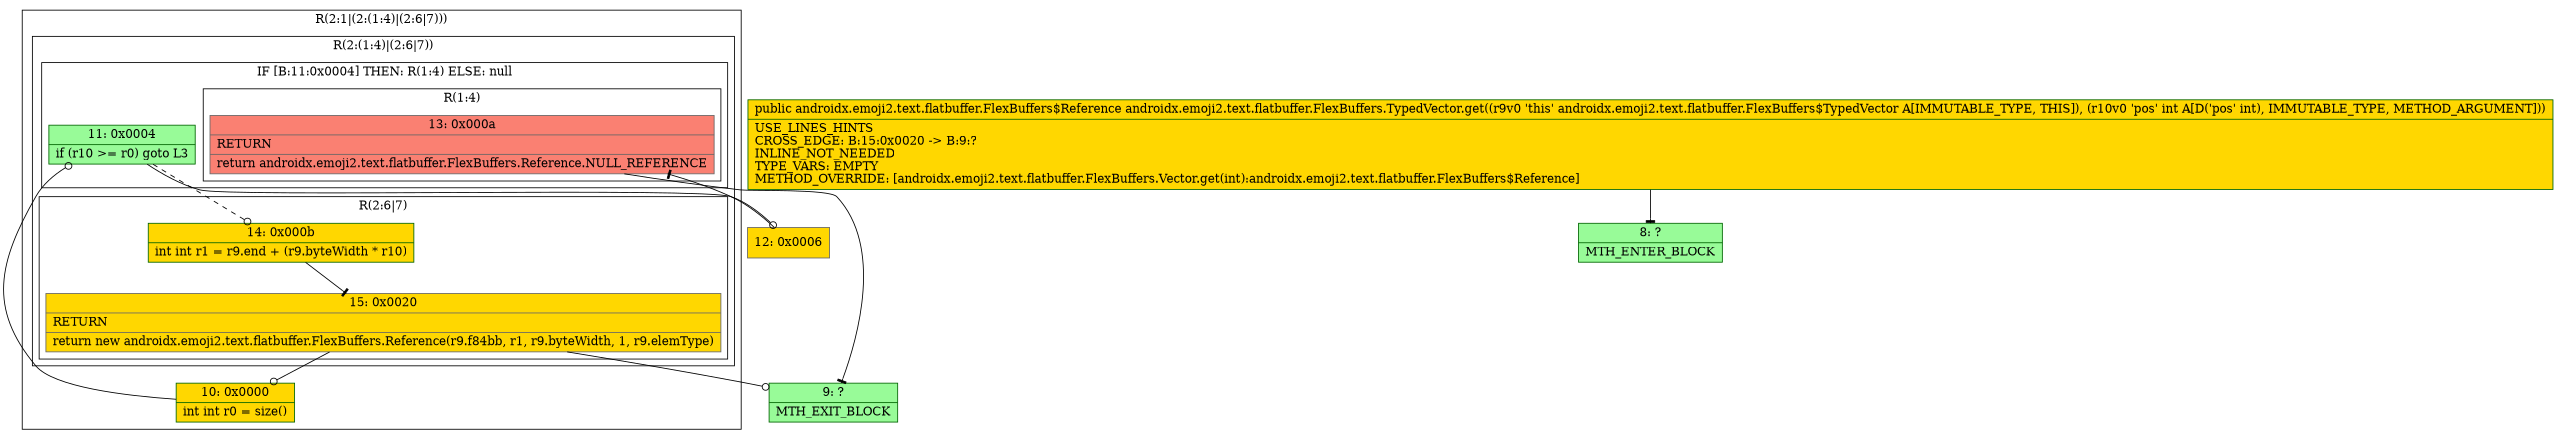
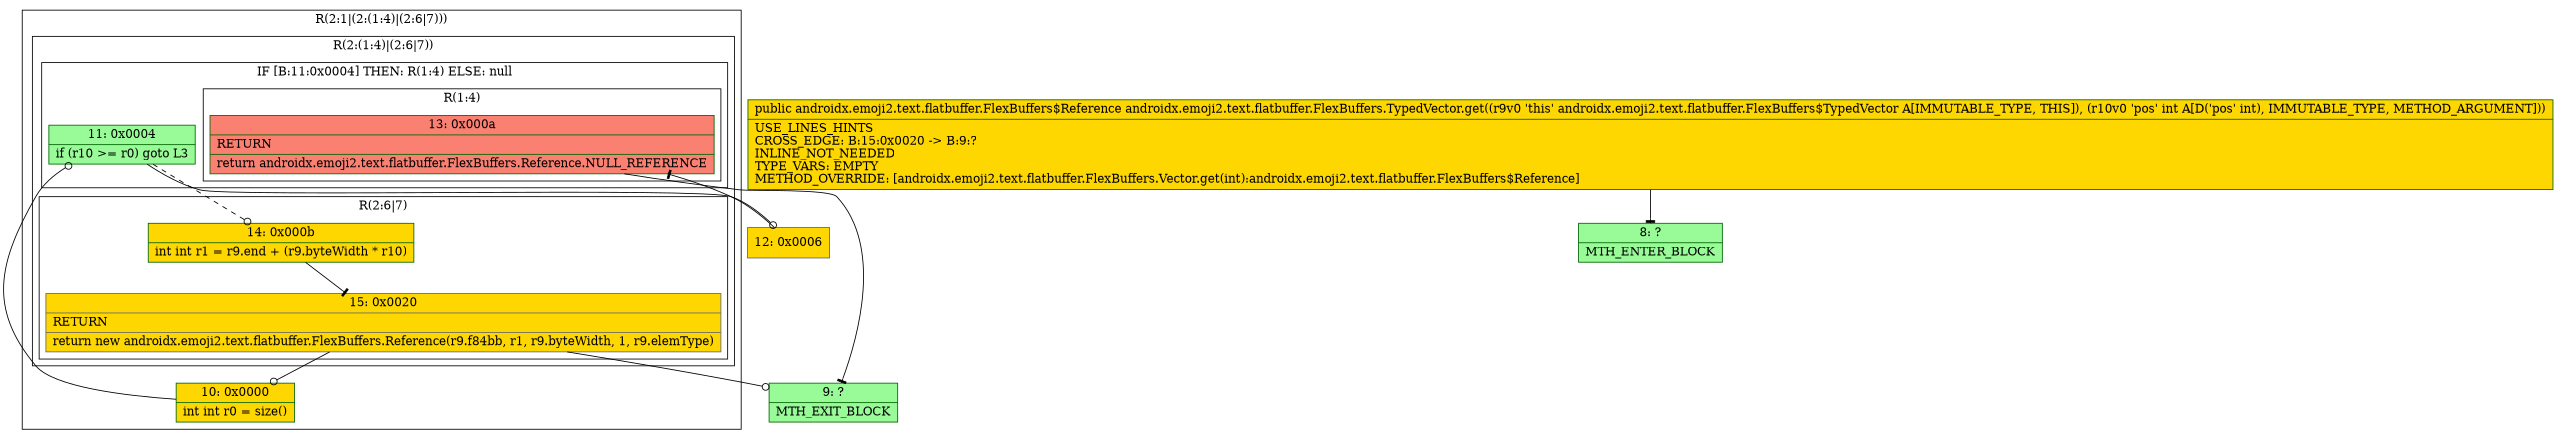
node "13: 0x000a": color gray40 -> darkgreen
